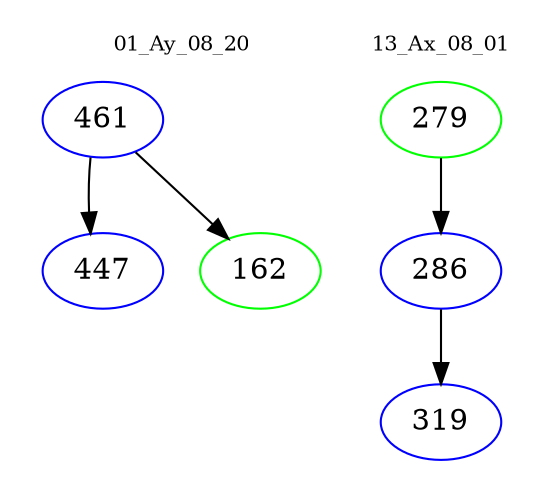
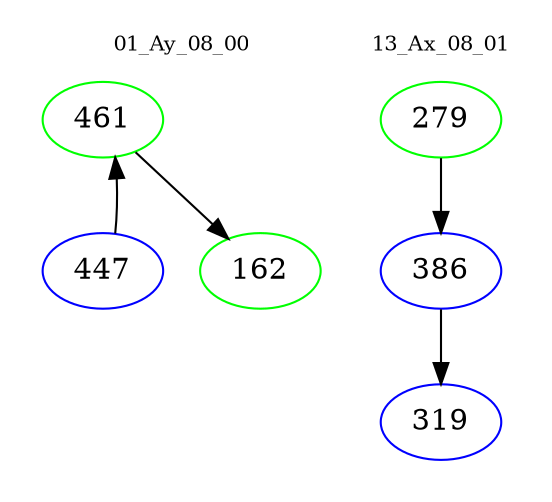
cluster "01_Ay_08_20": label "01_Ay_08_20" -> "01_Ay_08_00"
node "461": color blue -> green
edge "461" -> "447": reversed
node "286": label "286" -> "386"
